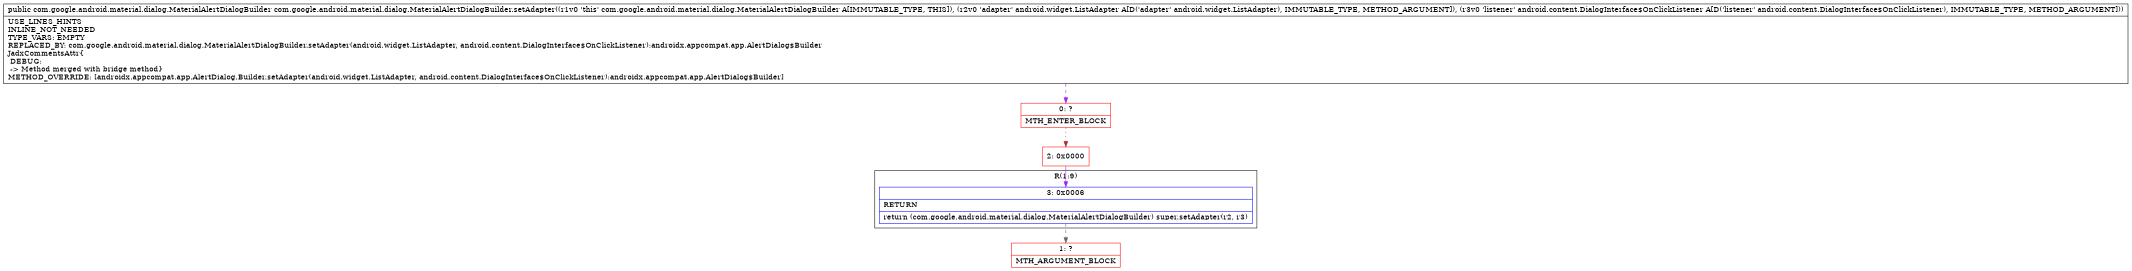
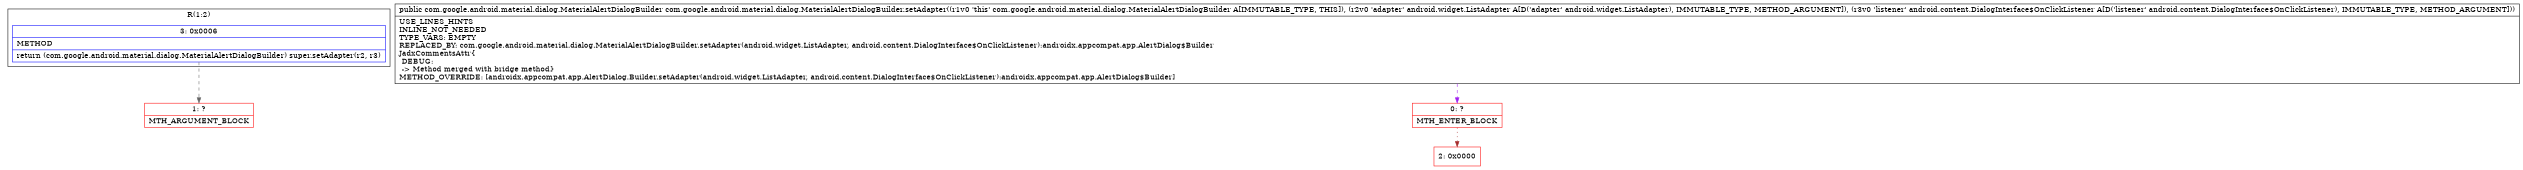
edge "2: 0x0000" -> "3: 0x0006": removed
cluster "R(1:9)": label "R(1:9)" -> "R(1:2)"
node "3: 0x0006": text "RETURN" -> "METHOD"
